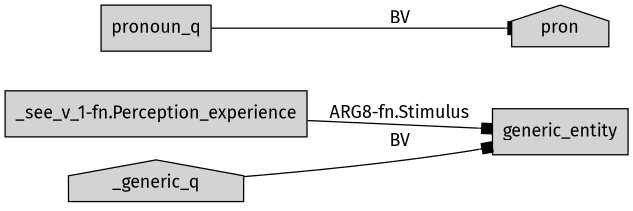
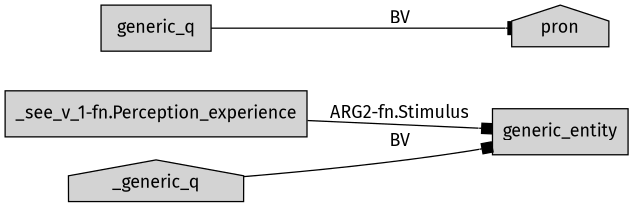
node "pronoun_q": label "pronoun_q" -> "generic_q"
edge "_see_v_1-fn.Perception_experience" -> "generic_entity": label "ARG8-fn.Stimulus" -> "ARG2-fn.Stimulus"
